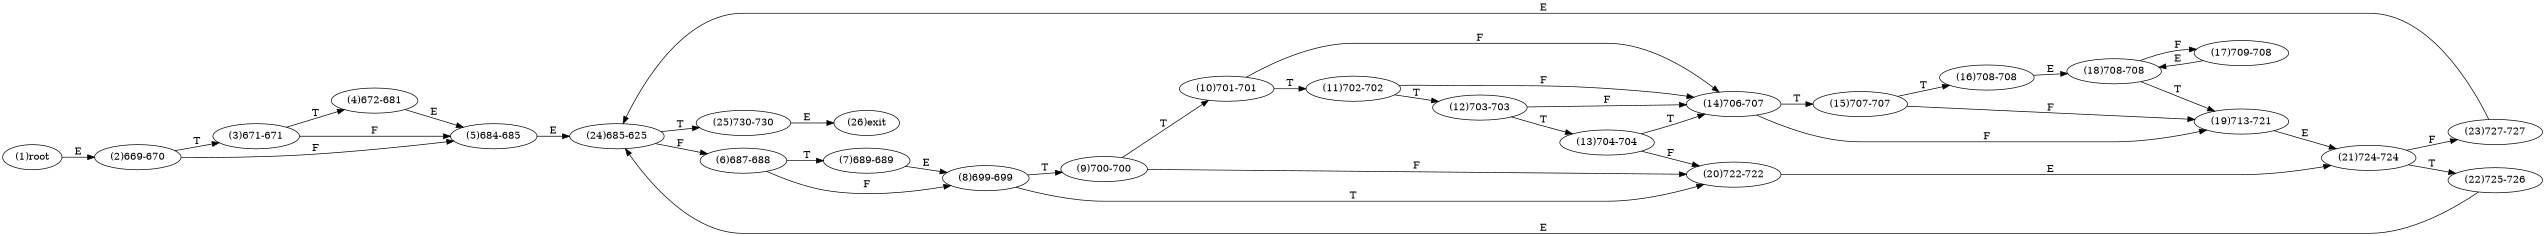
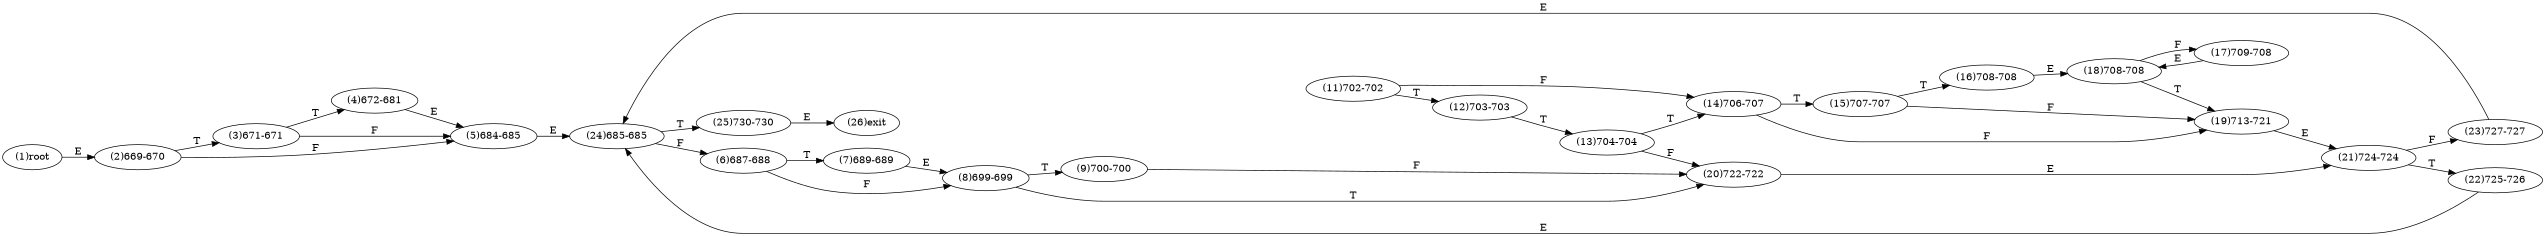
node "(10)701-701": removed
edge "(12)703-703" -> "(14)706-707": removed, label "F"
node "(24)685-625": label "(24)685-625" -> "(24)685-685"
